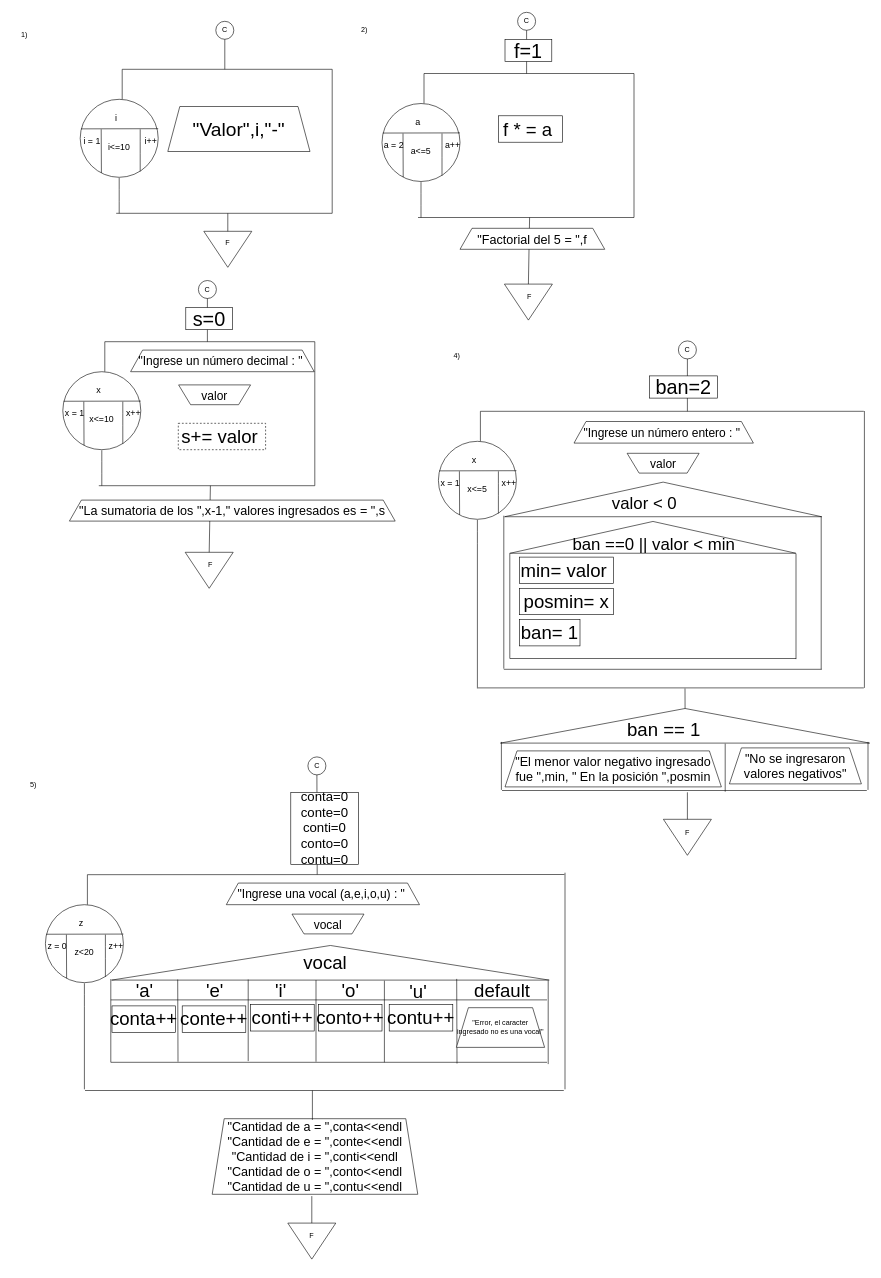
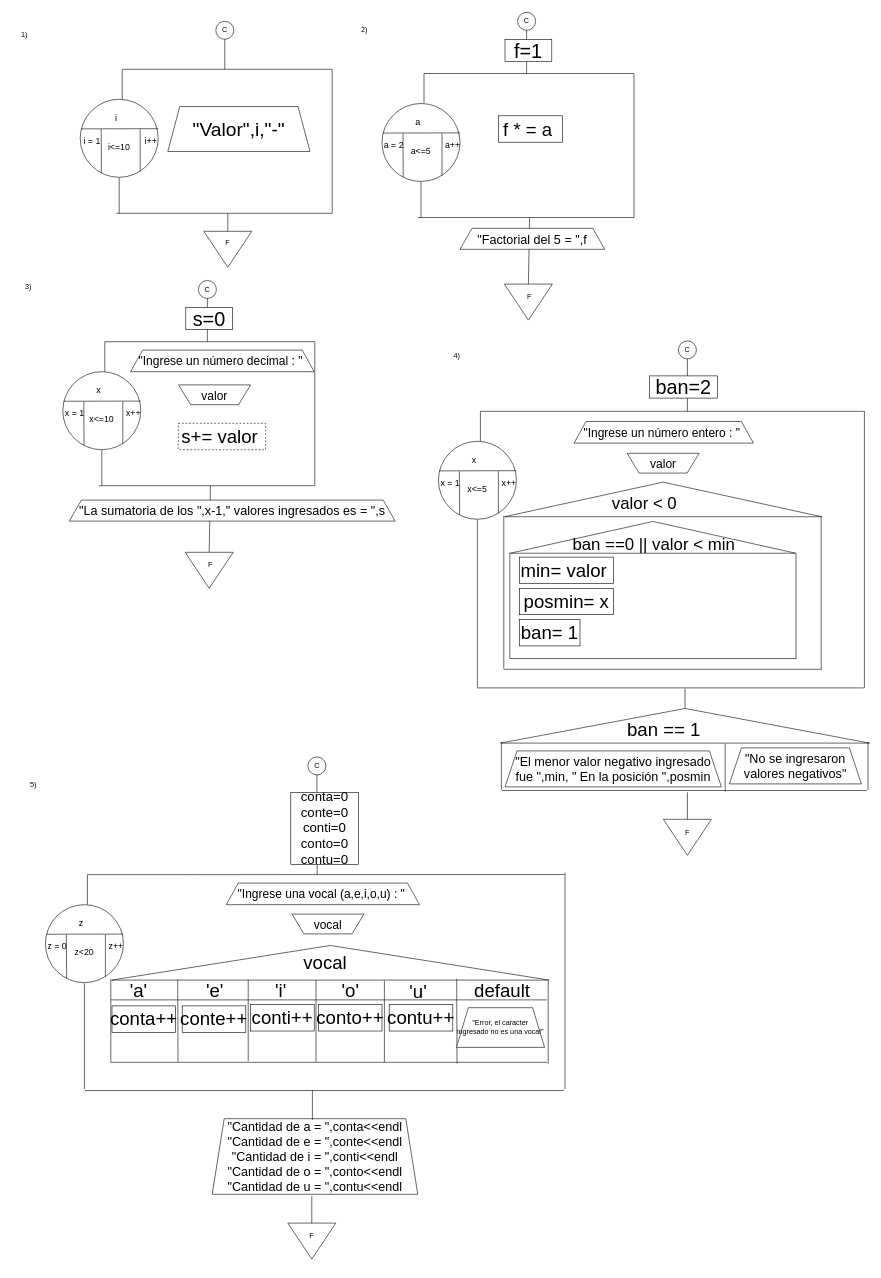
node "3)": added
node "'a'": moved (144, 990) -> (138, 990)
